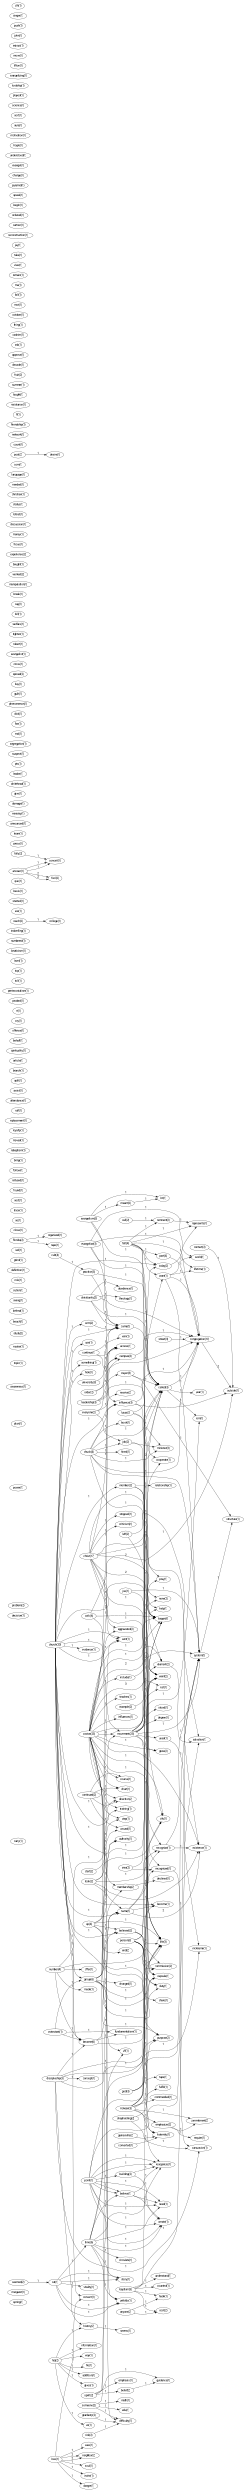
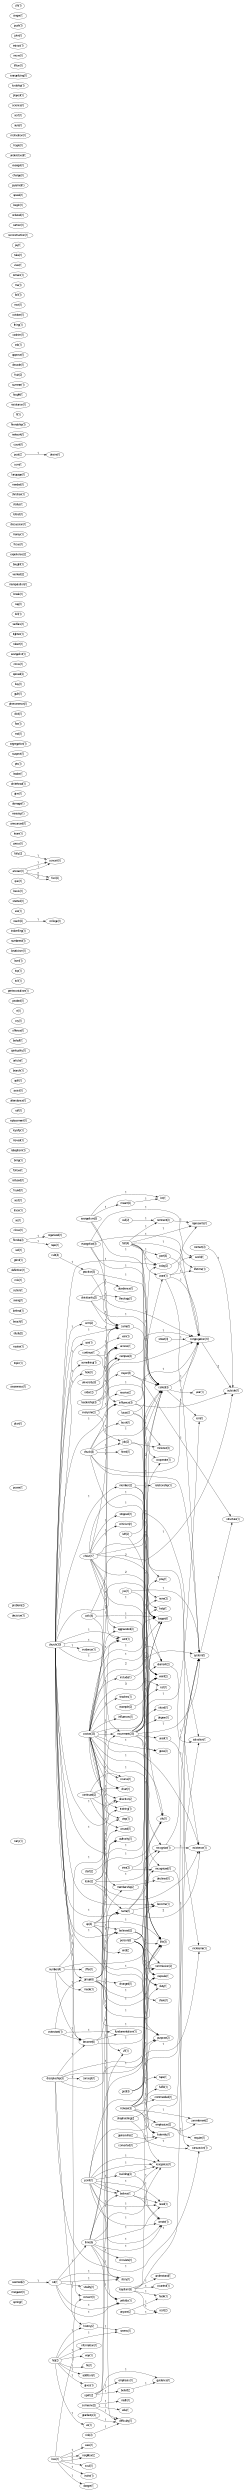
edge "chuck(4)" -> "minister(3)": removed, label "1"
edge "faq(2)" -> "seems(1)": added, label "1"
